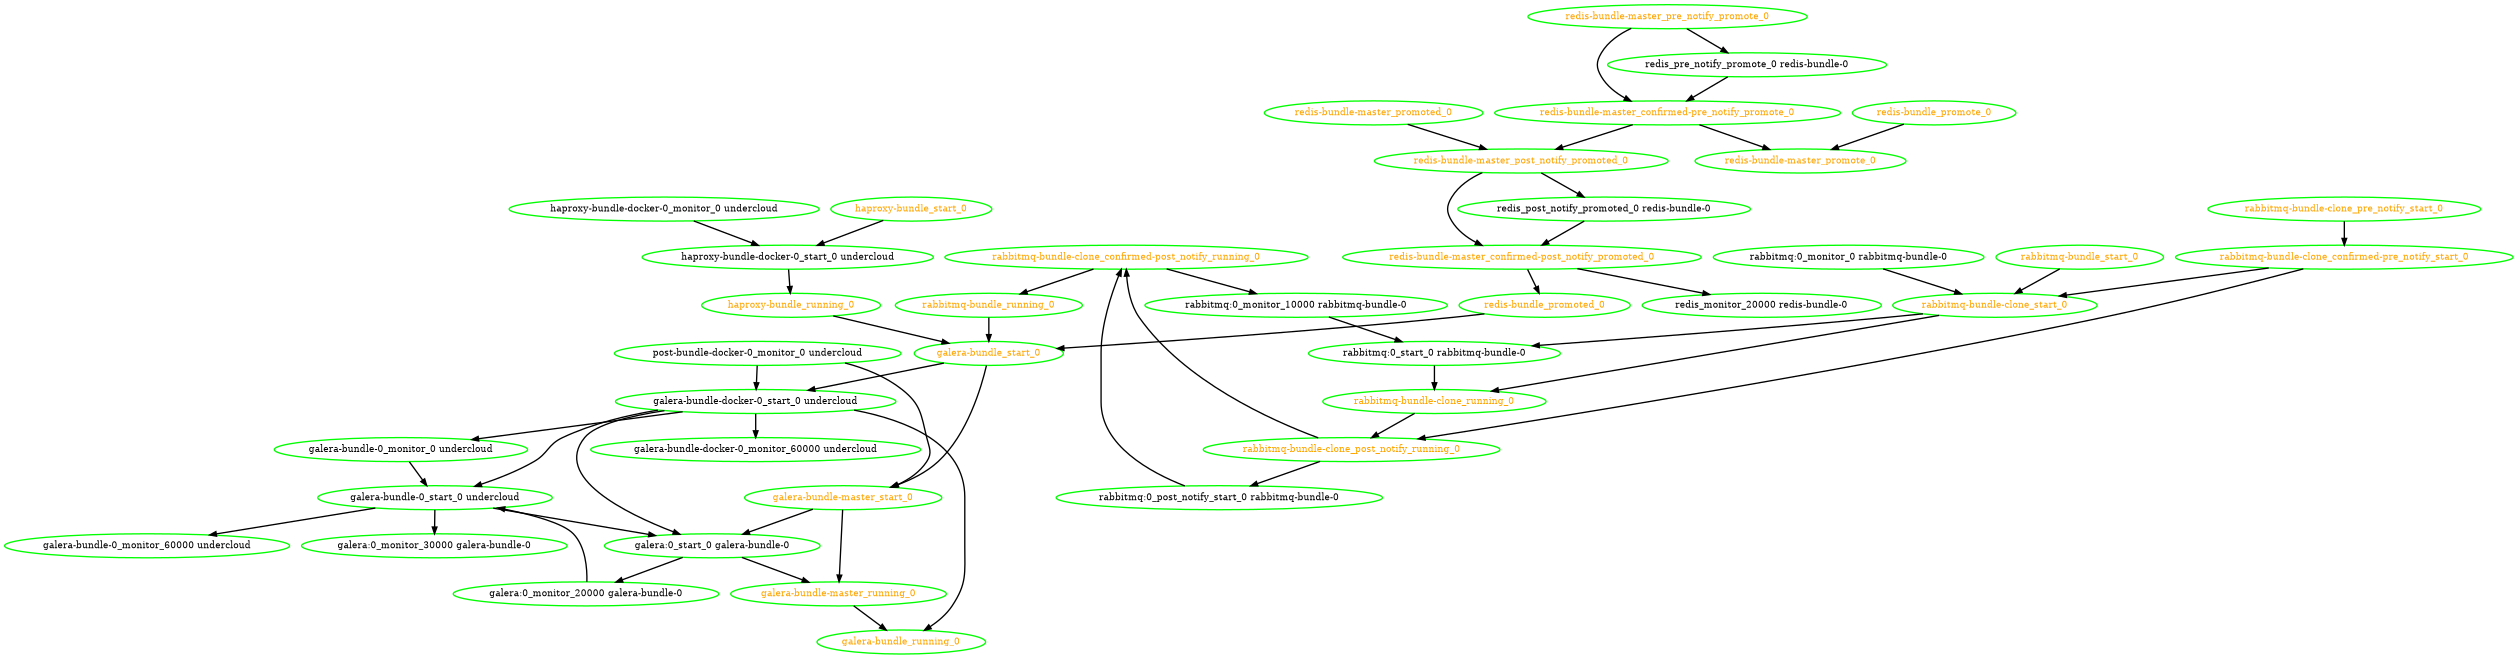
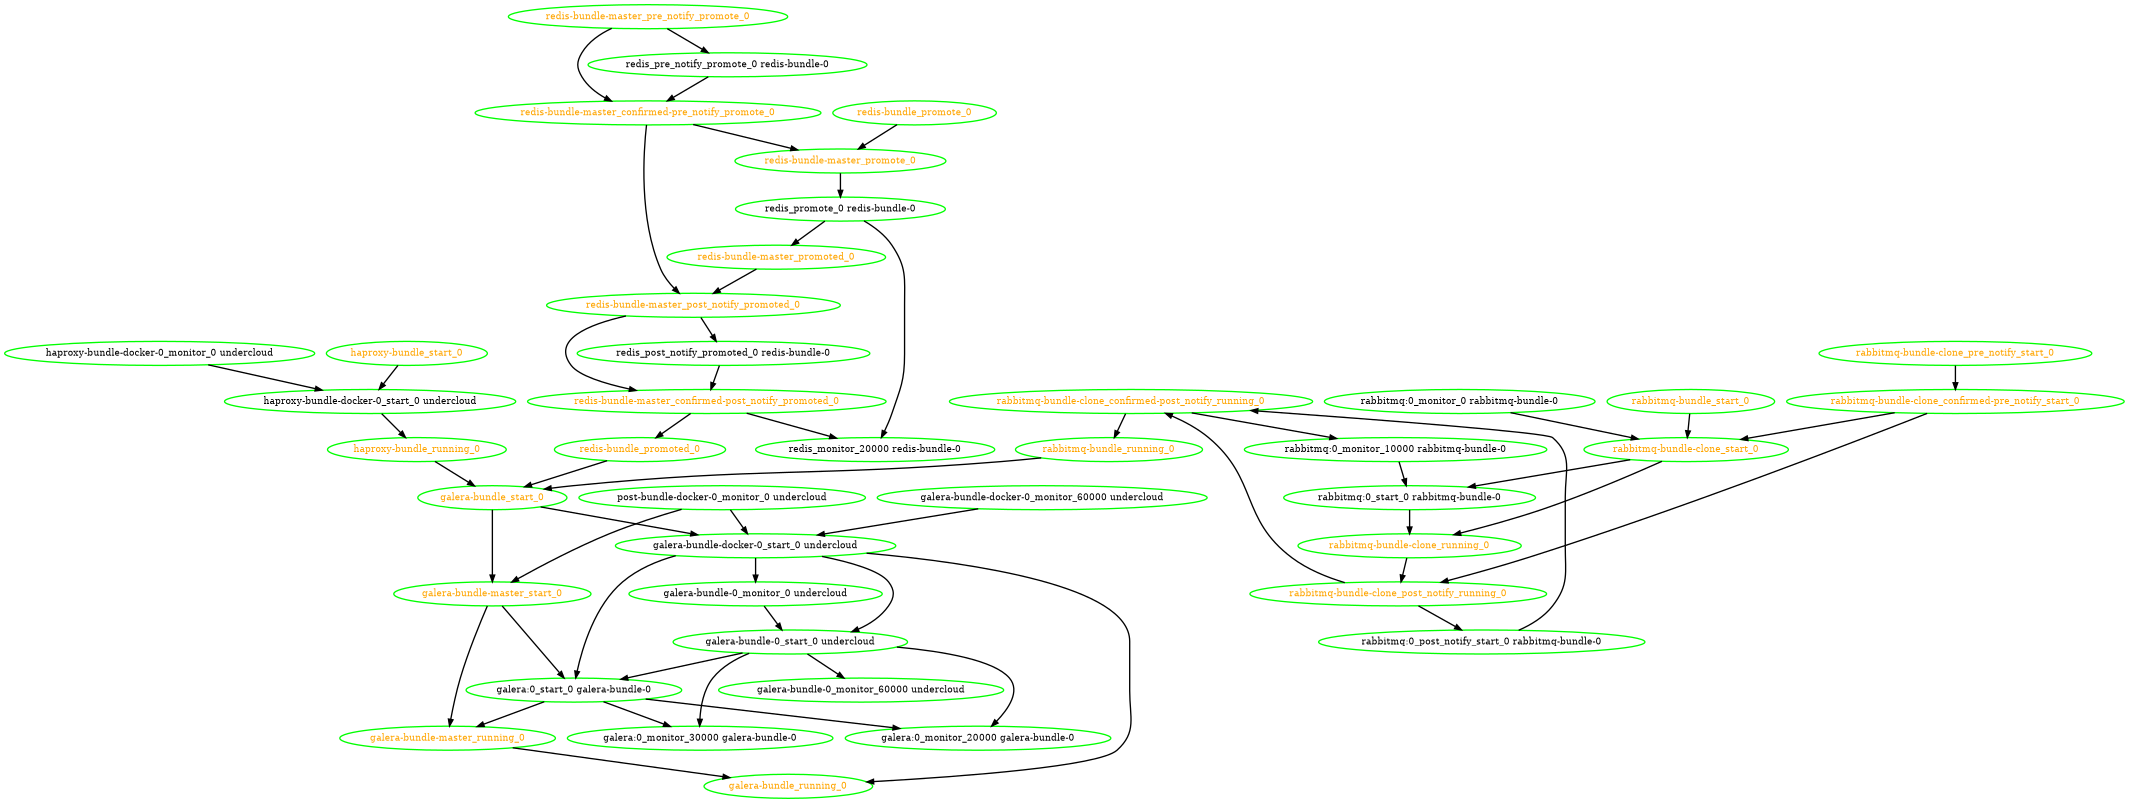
node "redis_promote_0 redis-bundle-0": added
edge "galera-bundle-docker-0_start_0 undercloud" -> "galera-bundle-docker-0_monitor_60000 undercloud": reversed
edge "galera:0_monitor_20000 galera-bundle-0" -> "galera-bundle-0_start_0 undercloud": reversed
edge "galera:0_start_0 galera-bundle-0" -> "galera:0_monitor_30000 galera-bundle-0": added
